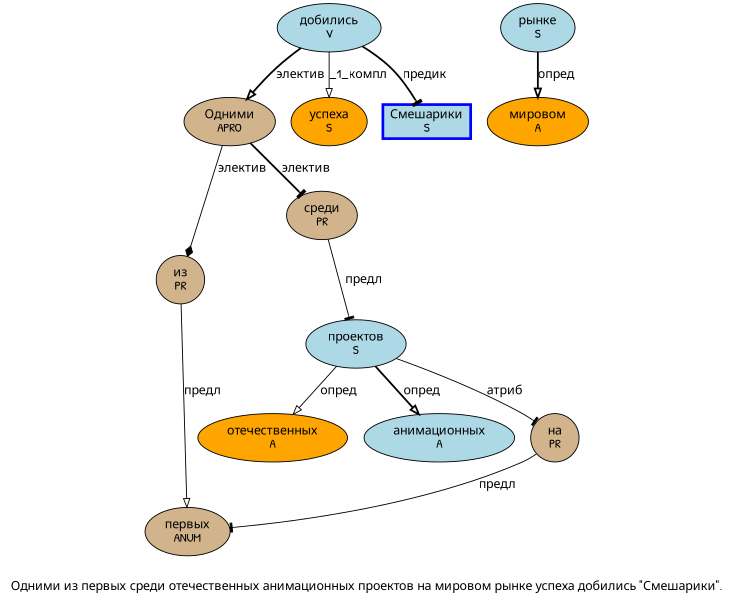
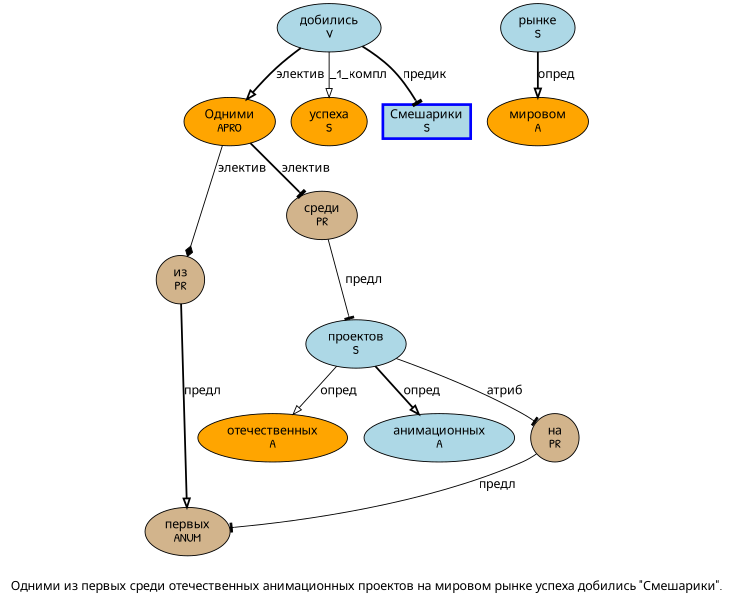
node "Одними APRO": fillcolor tan -> orange
edge "из PR" -> "первых ANUM": style solid -> bold
